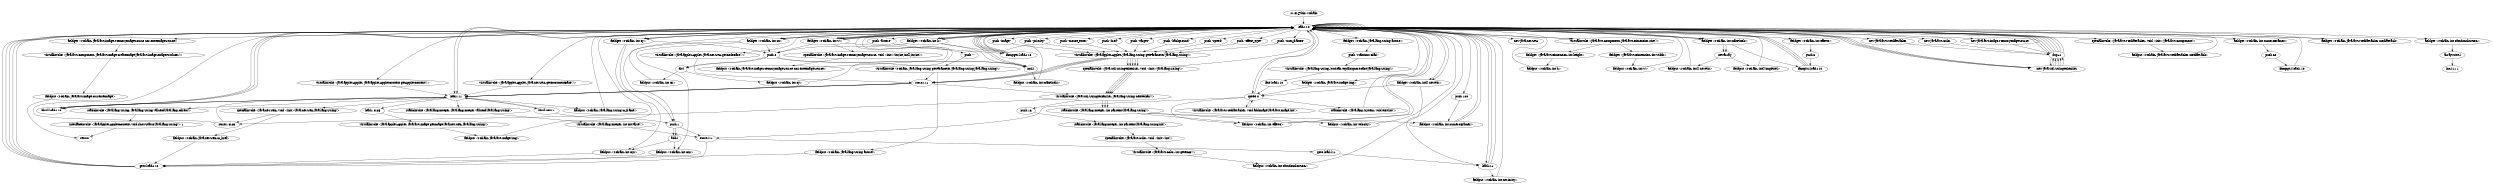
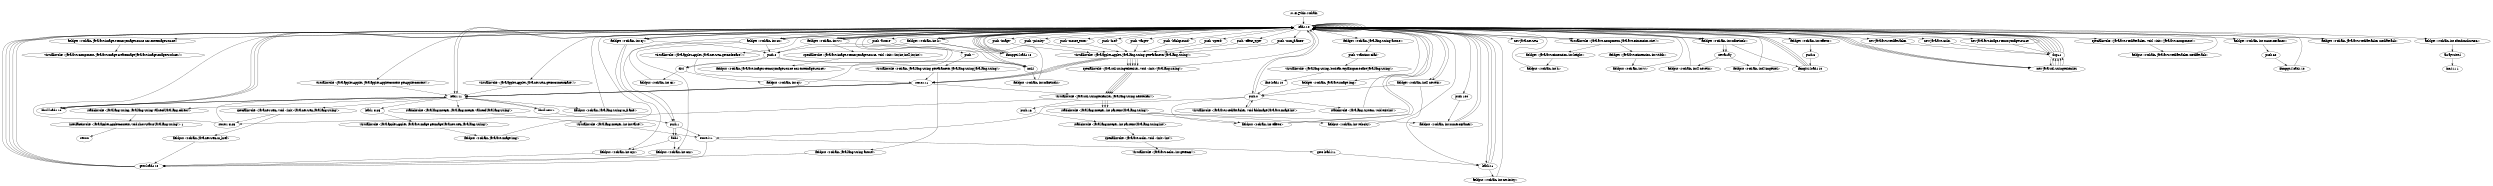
node "fieldput <Mdrain: java.awt.Image correnteImage>": removed
node "speed 0": label "speed 0" -> "push 0"
node "fieldput <Mdrain: int sfondoColorRBG>": removed
